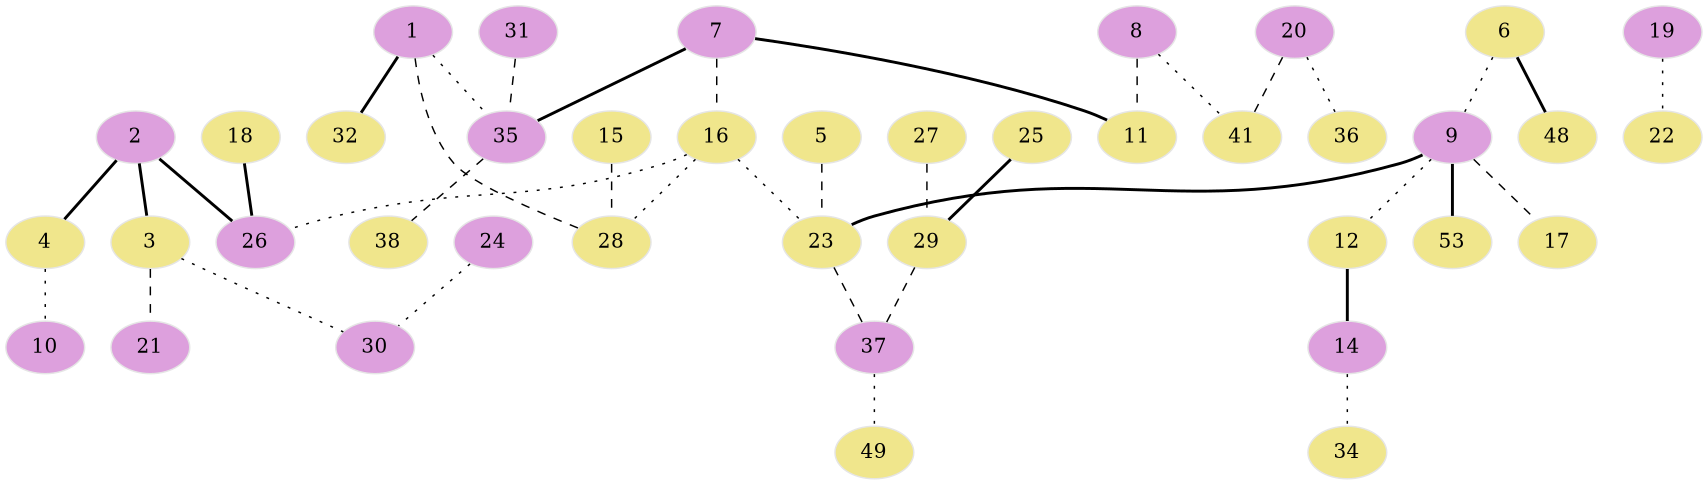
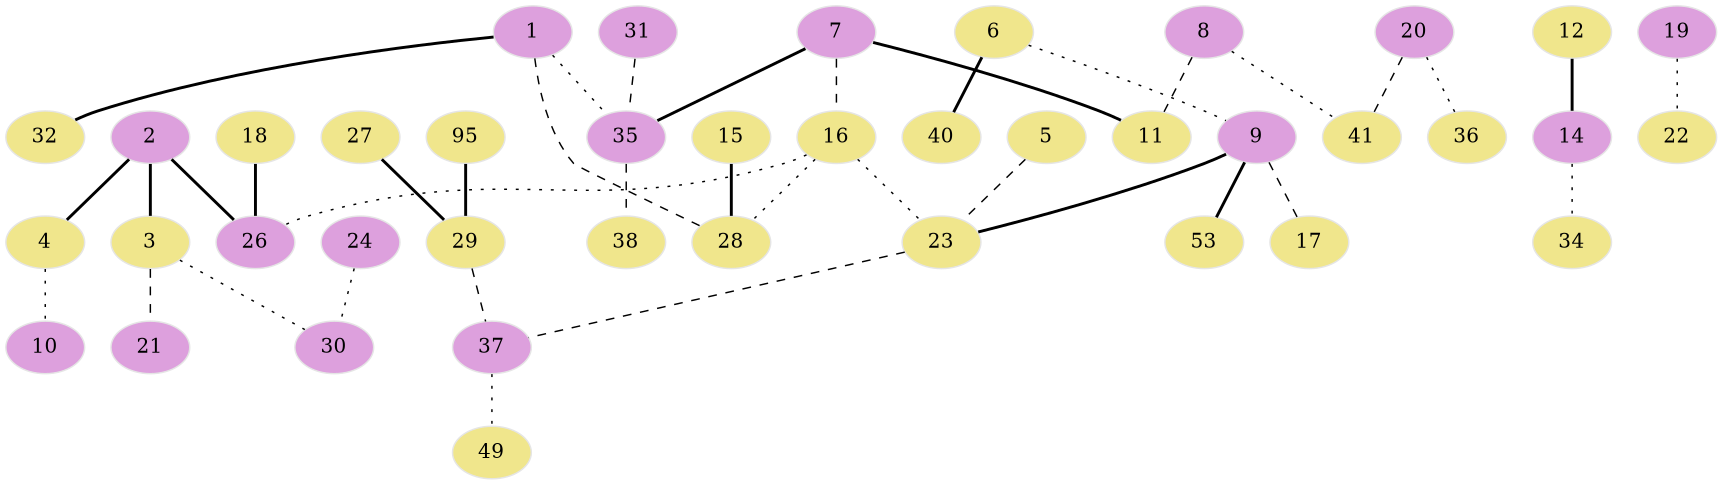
node "25": label "25" -> "95"
node "48": label "48" -> "40"
edge "15" -- "28": style dashed -> bold
edge "27" -- "29": style dashed -> bold
edge "9" -- "12": removed
